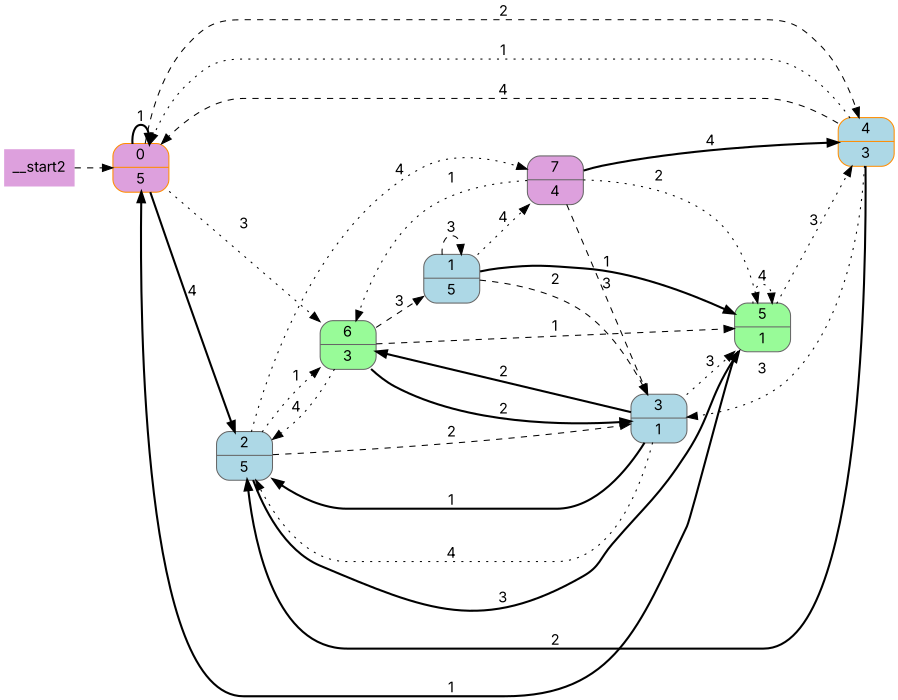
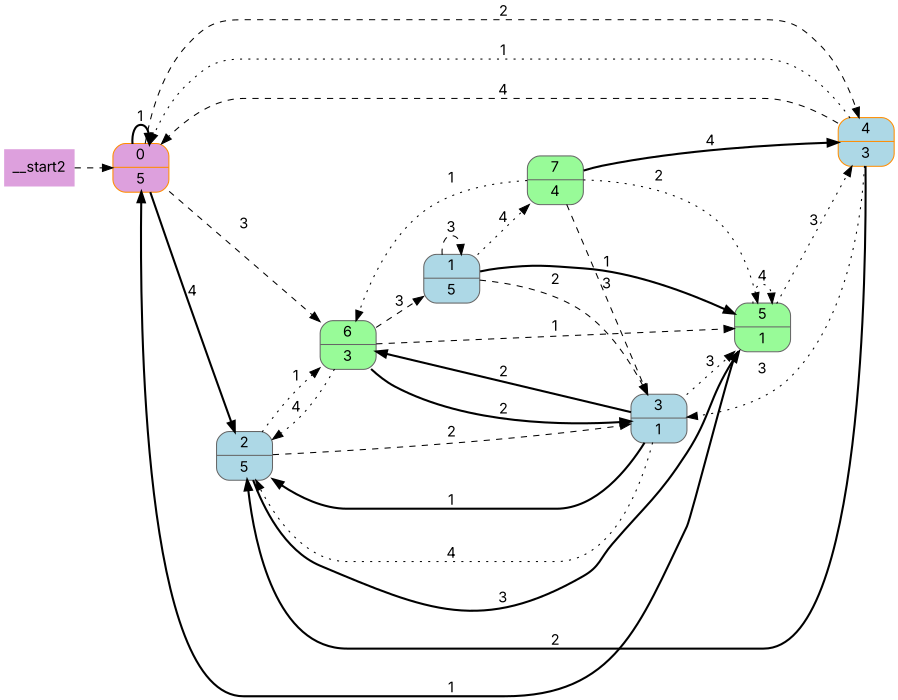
node "7": fillcolor plum -> palegreen
edge "2" -> "7": removed, label "4"
edge "0" -> "6": style dotted -> dashed
